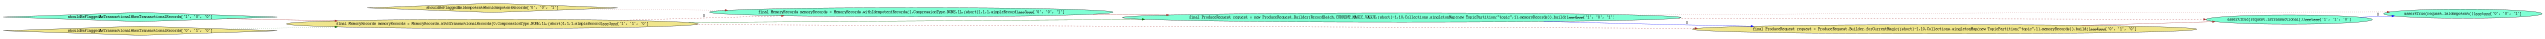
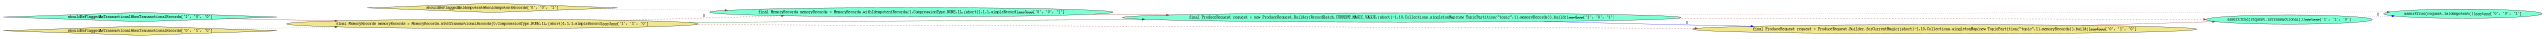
edge "assertTrue(request.isTransactional())@@@5@@@['1', '1', '0']" -> "assertTrue(request.isIdempotent())@@@5@@@['0', '0', '1']": style solid -> dotted
